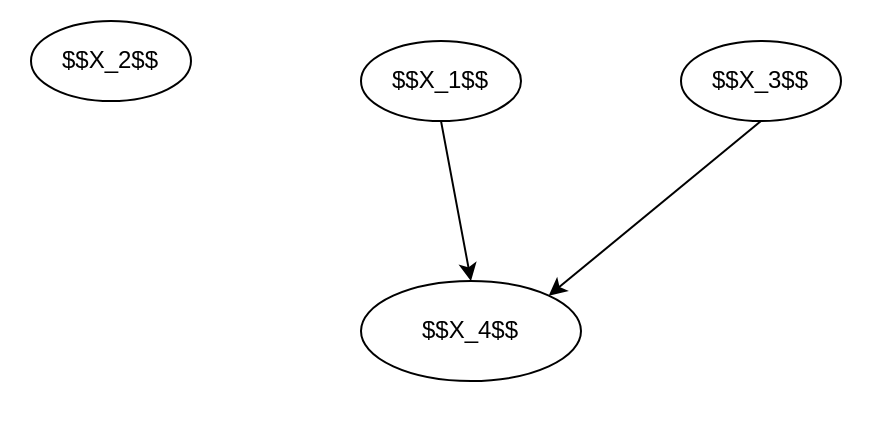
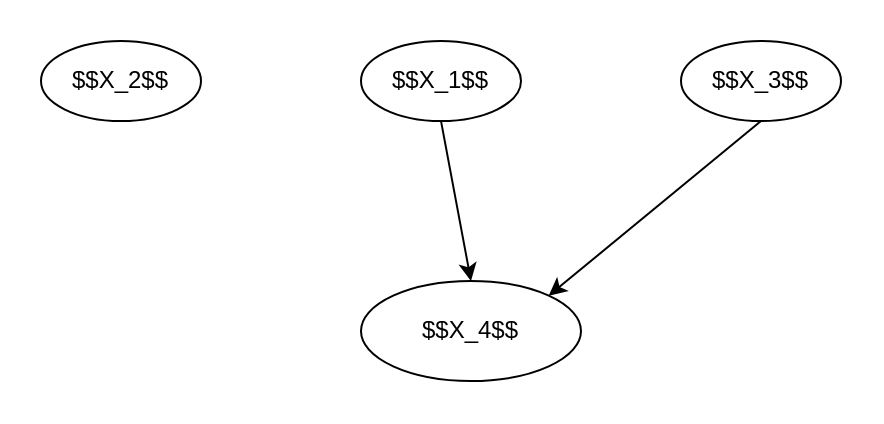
node "$$X_2$$": moved (111, 61) -> (121, 81)
